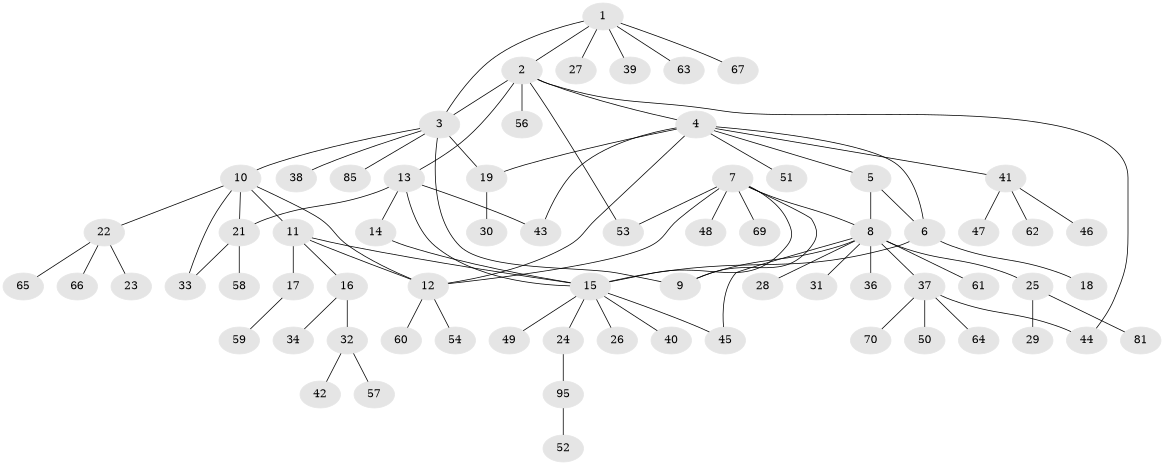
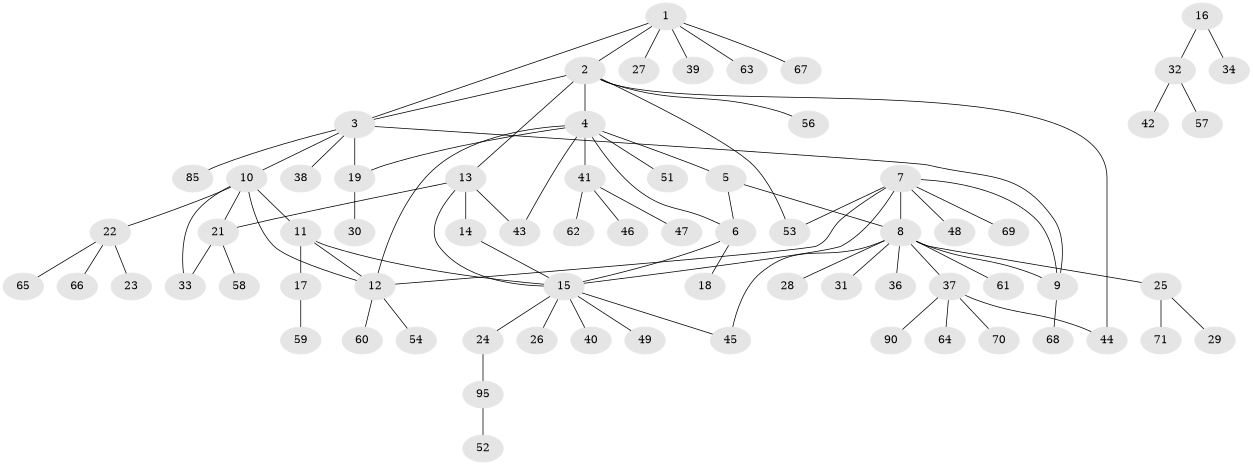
edge "11" -- "16": removed
node "50": label "50" -> "90"
node "68": added
node "81": label "81" -> "71"
